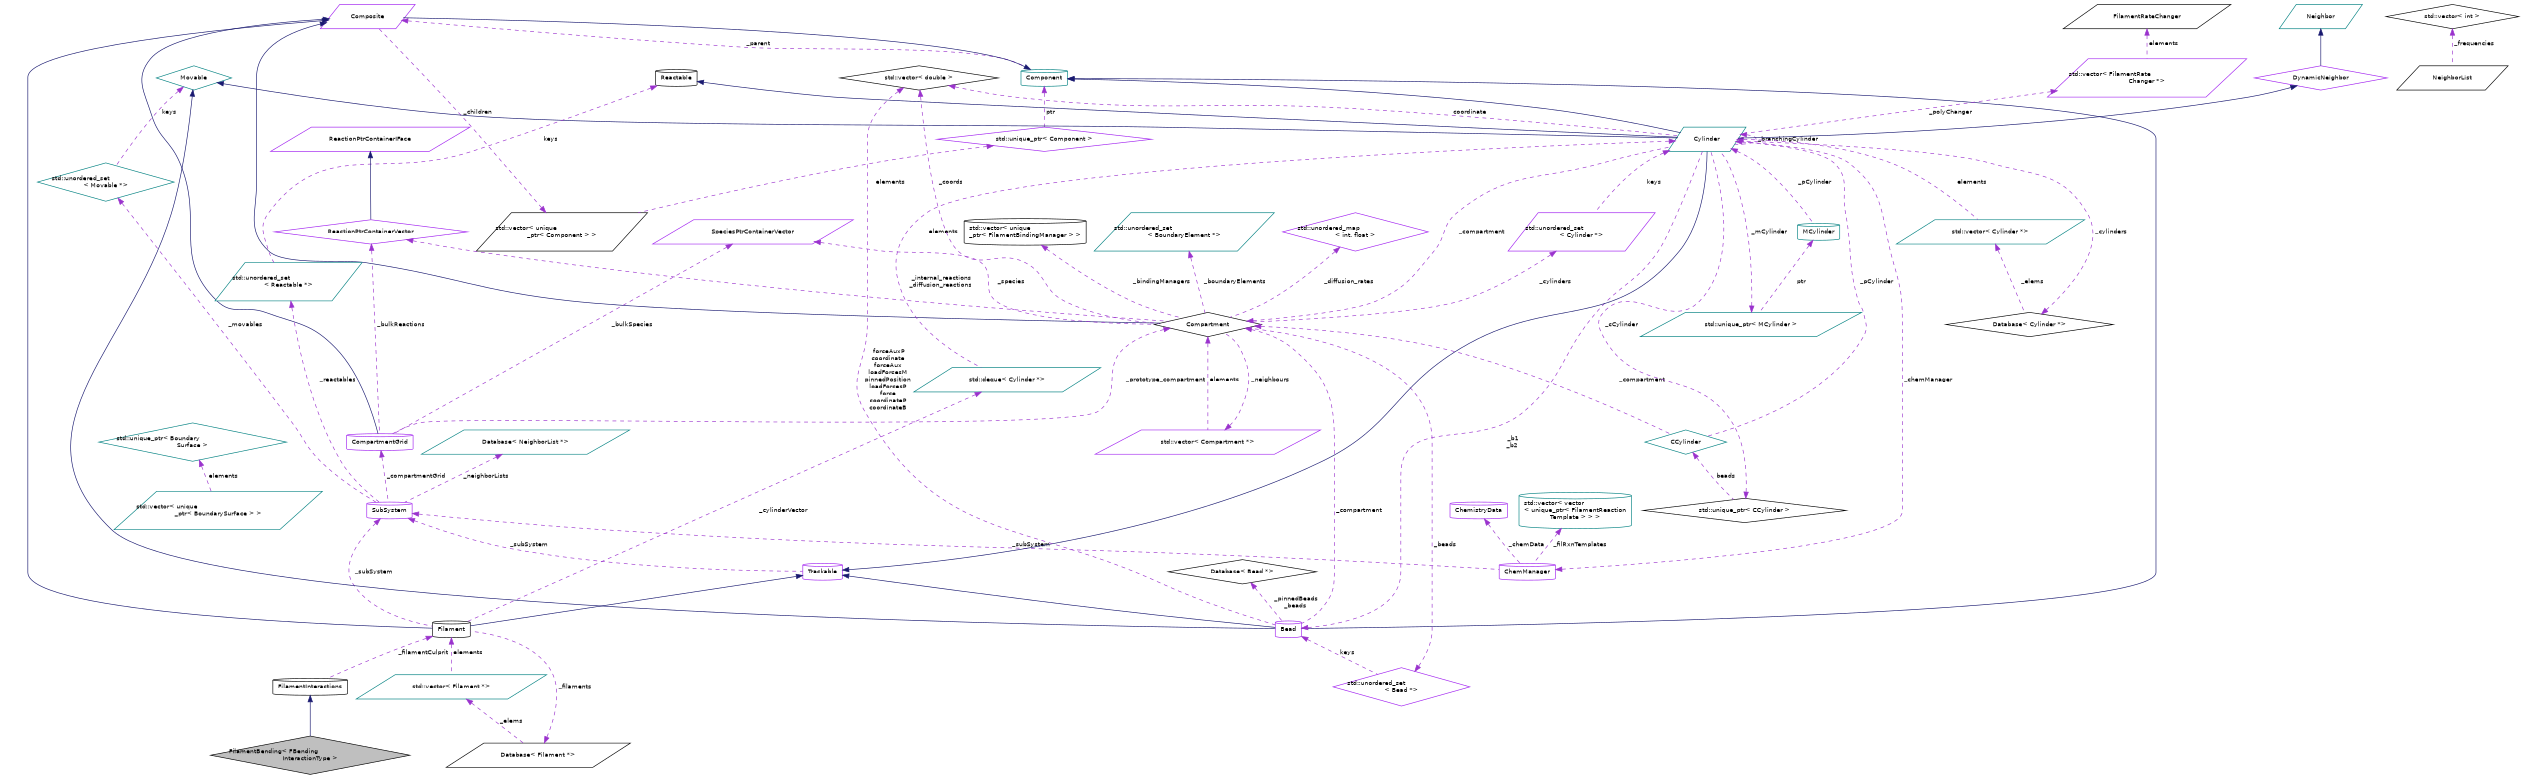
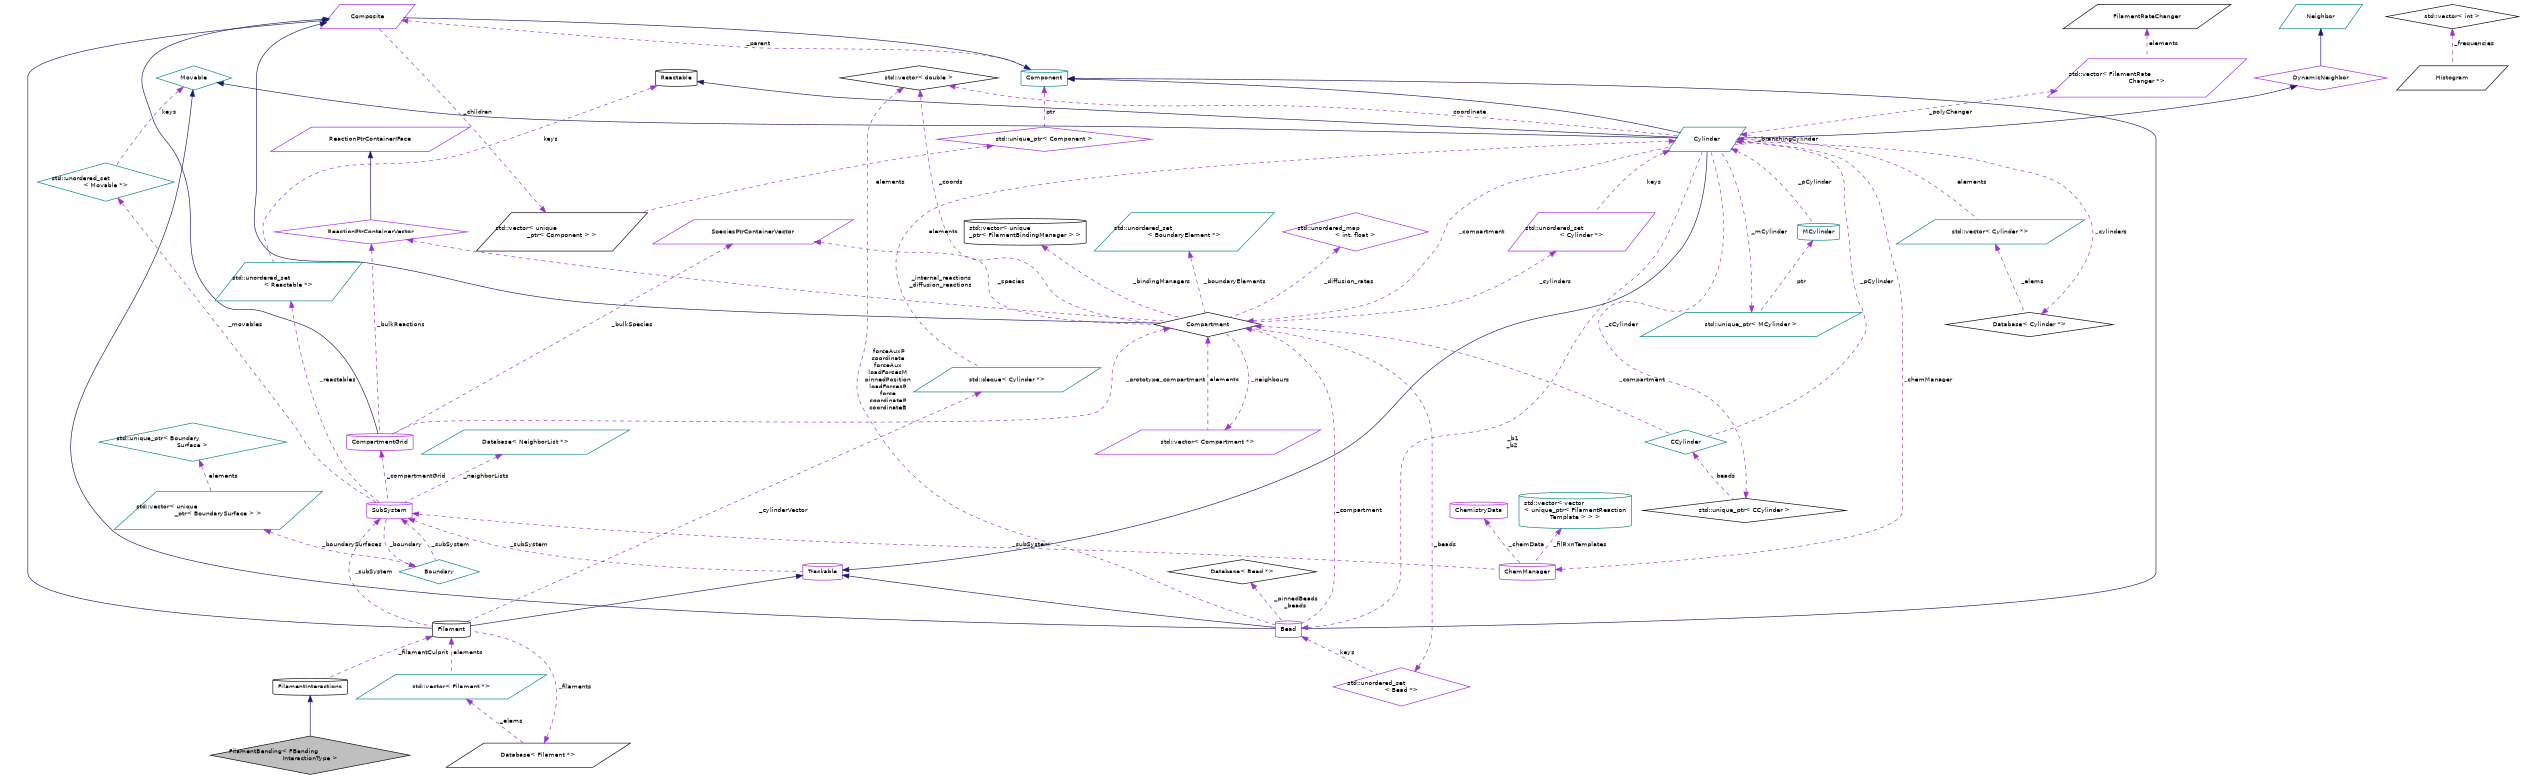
node "NeighborList": label "NeighborList" -> "Histogram"
node "Boundary": added
